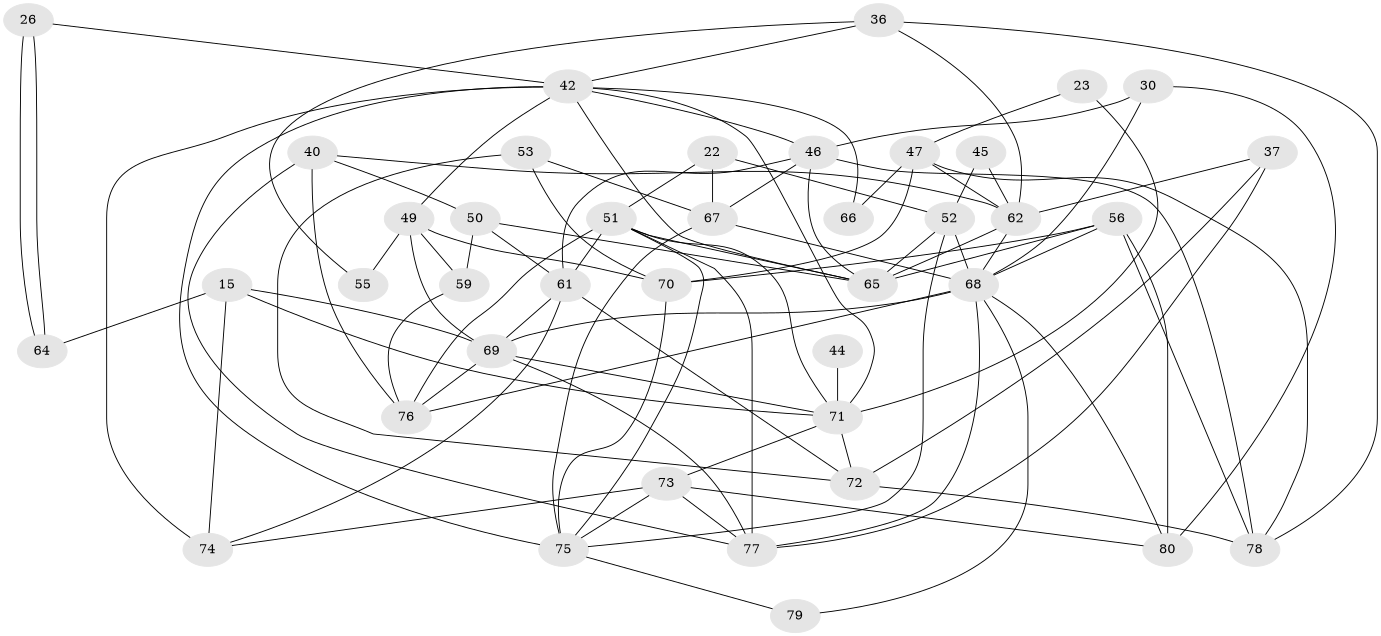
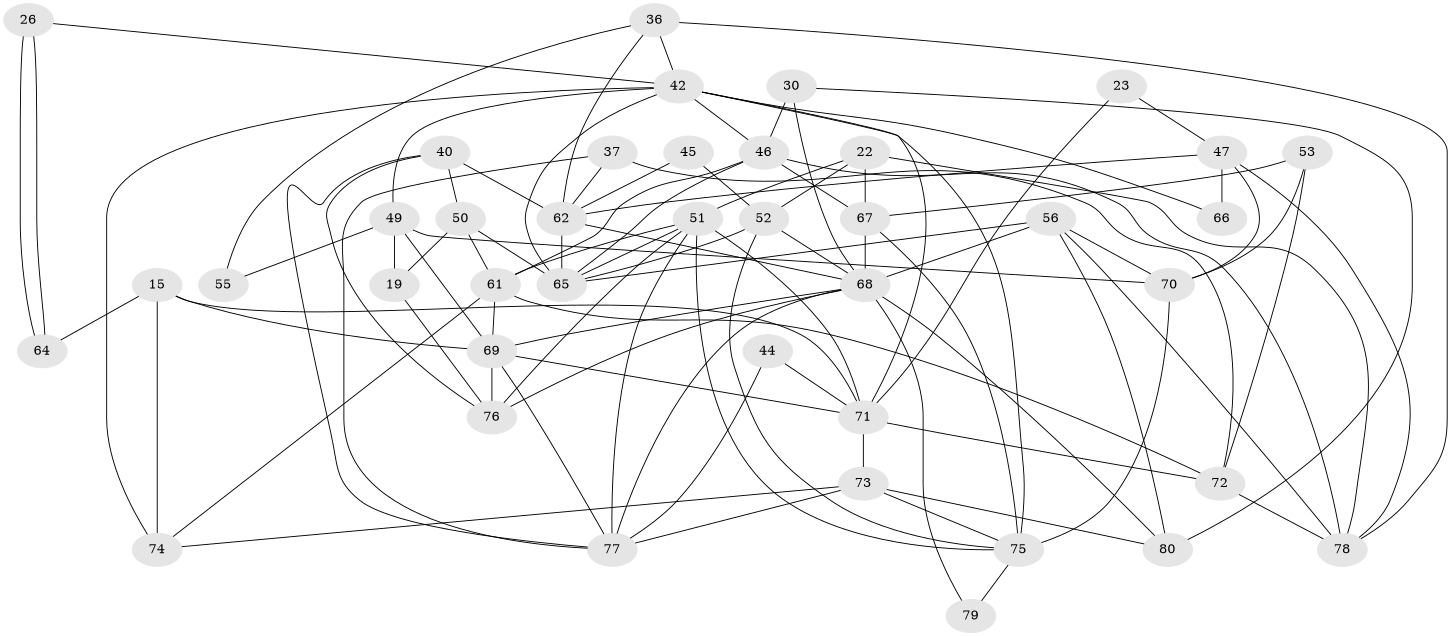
edge "22" -- "78": added
node "59": label "59" -> "19"
edge "44" -- "77": added
